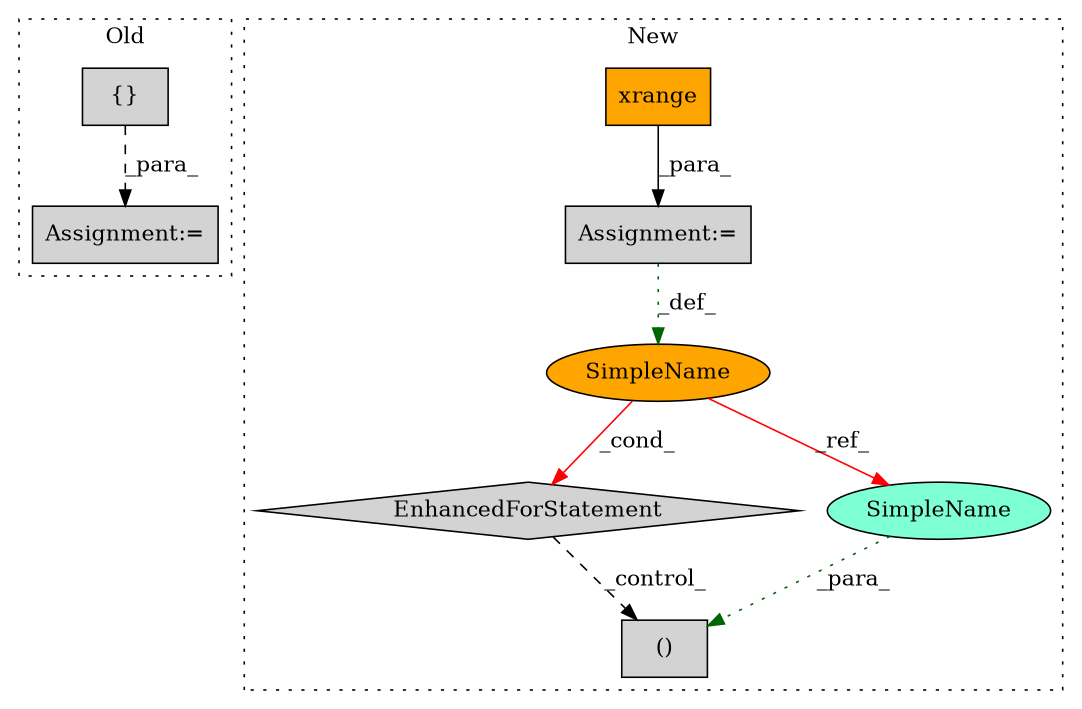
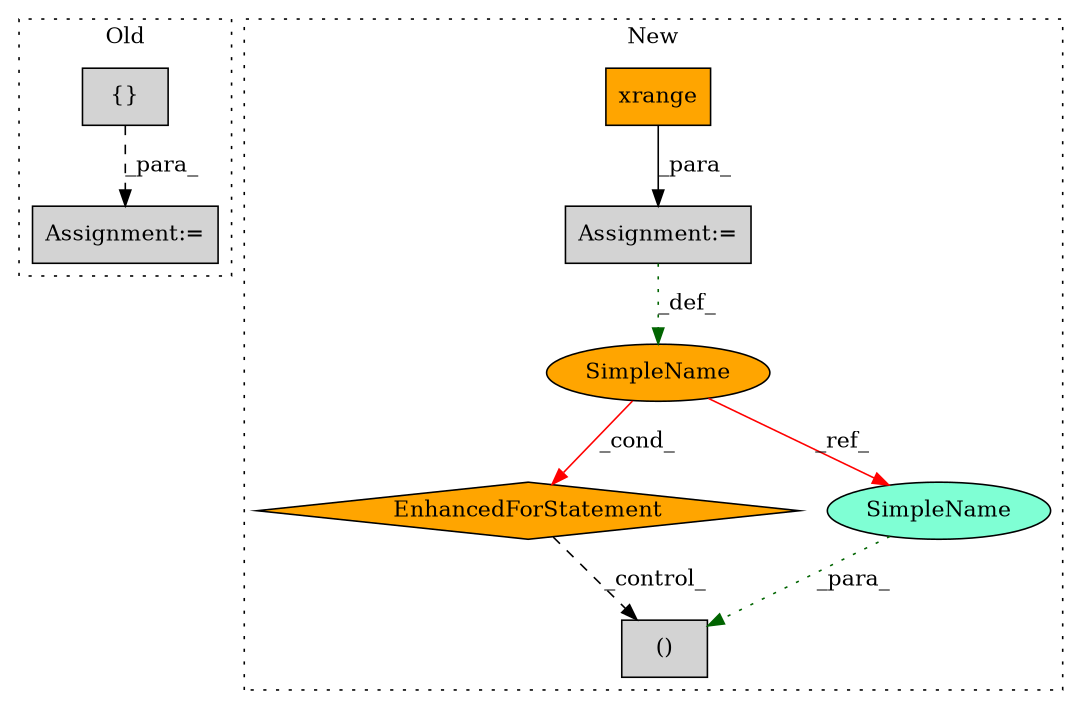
node "EnhancedForStatement": fillcolor lightgrey -> orange
